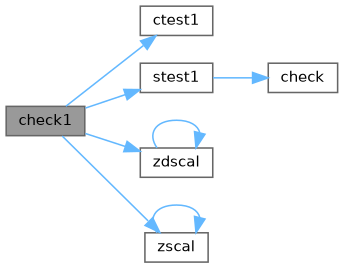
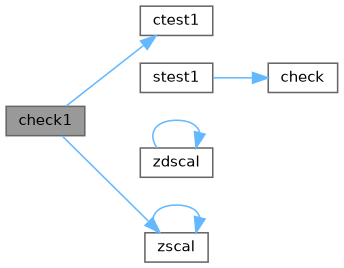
edge "check1" -> "stest1": removed
edge "check1" -> "zdscal": removed
